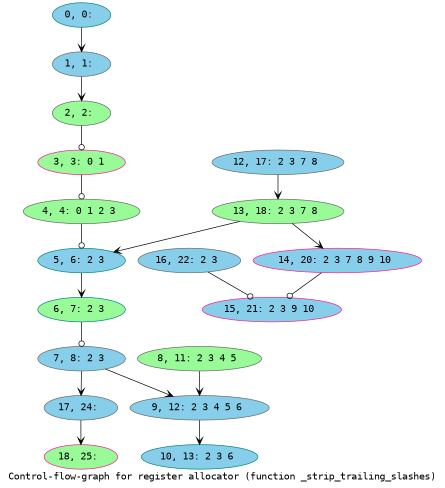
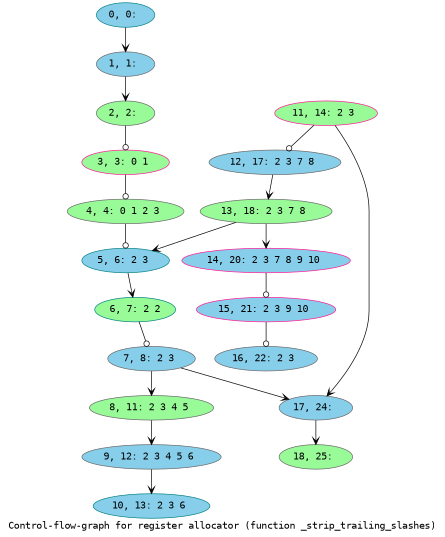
node "11, 14: 2 3": added
edge "16, 22: 2 3" -> "15, 21: 2 3 9 10": reversed
node "6, 7: 2 3": label "6, 7: 2 3" -> "6, 7: 2 2"
edge "7, 8: 2 3" -> "9, 12: 2 3 4 5 6": now "7, 8: 2 3" -> "8, 11: 2 3 4 5"
node "18, 25:": color deeppink -> gray40
